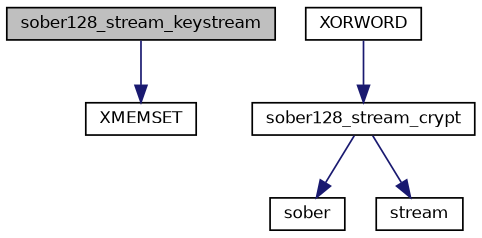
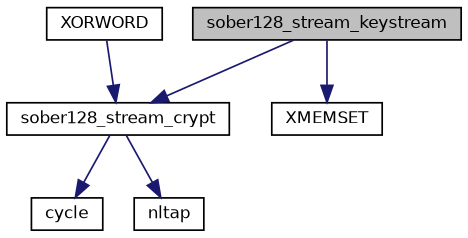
edge "sober128_stream_keystream" -> "sober128_stream_crypt": added
node "sober": label "sober" -> "cycle"
node "stream": label "stream" -> "nltap"
